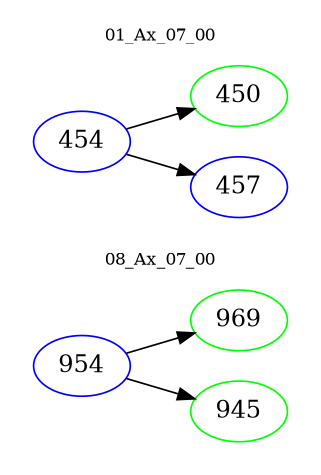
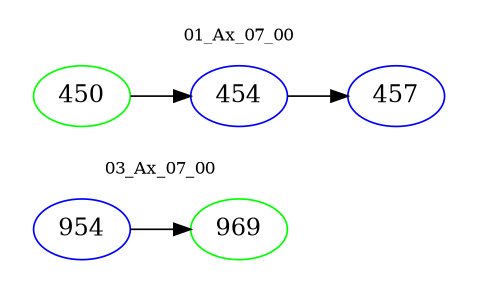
edge "454" -> "450": reversed
cluster "08_Ax_07_00": label "08_Ax_07_00" -> "03_Ax_07_00"
node "945": removed
